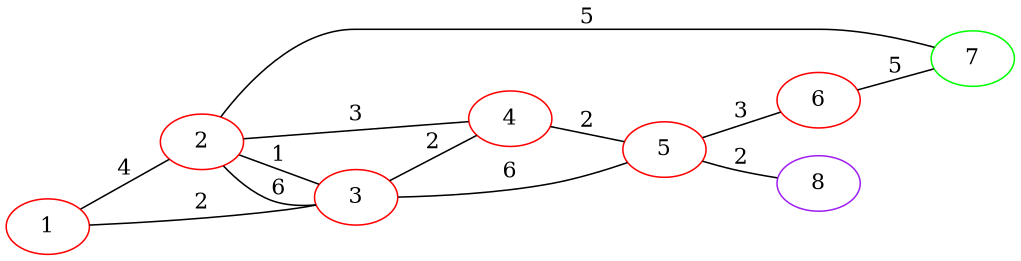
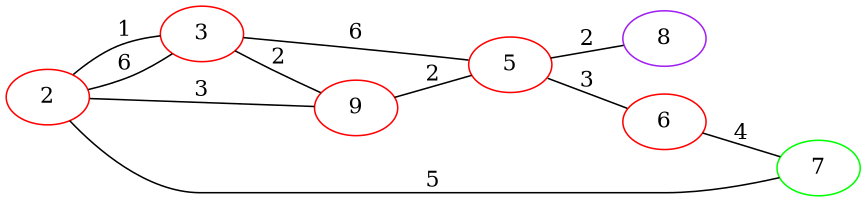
edge "7" -- "6": label "5" -> "4"
node "4": label "4" -> "9"
node "1": removed
